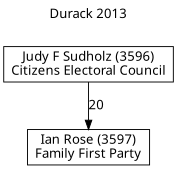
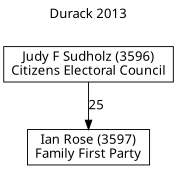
edge "Judy F Sudholz (3596) Citizens Electoral Council" -> "Ian Rose (3597) Family First Party": label "20" -> "25"
